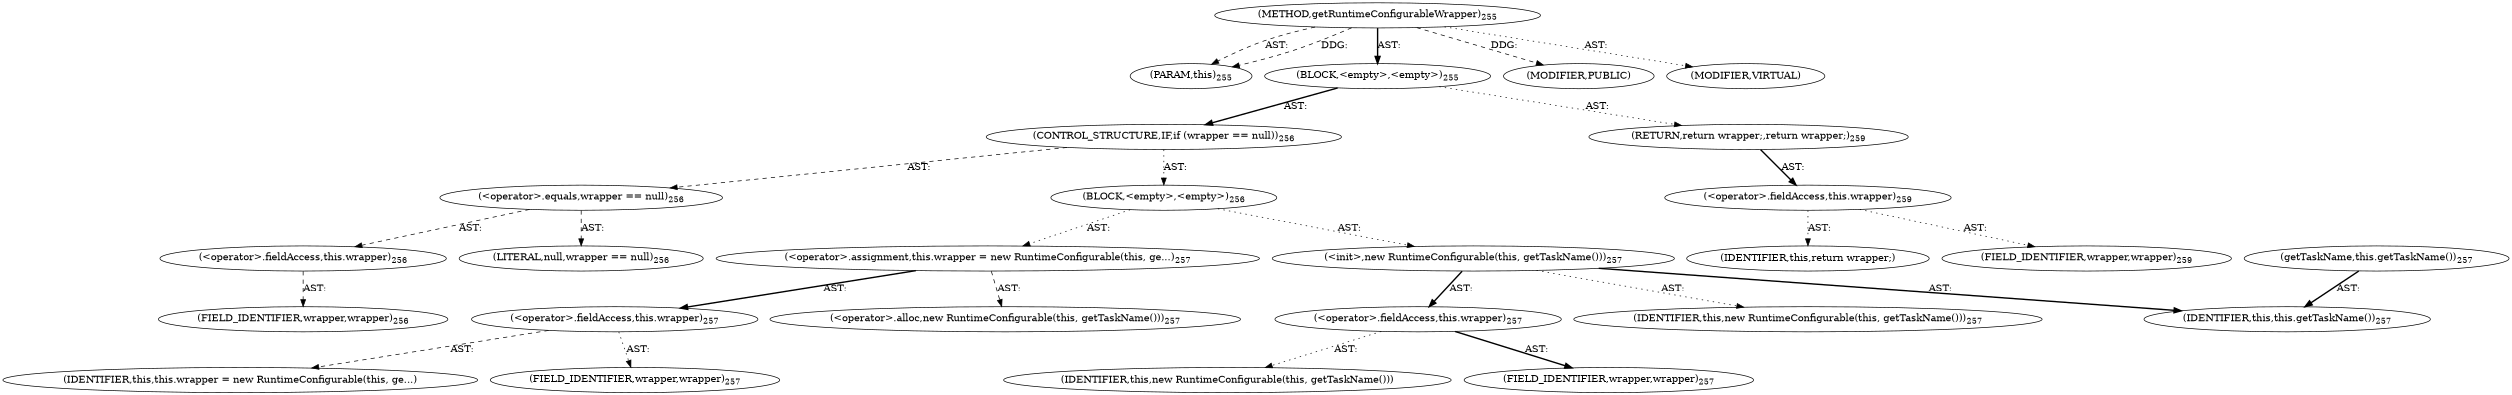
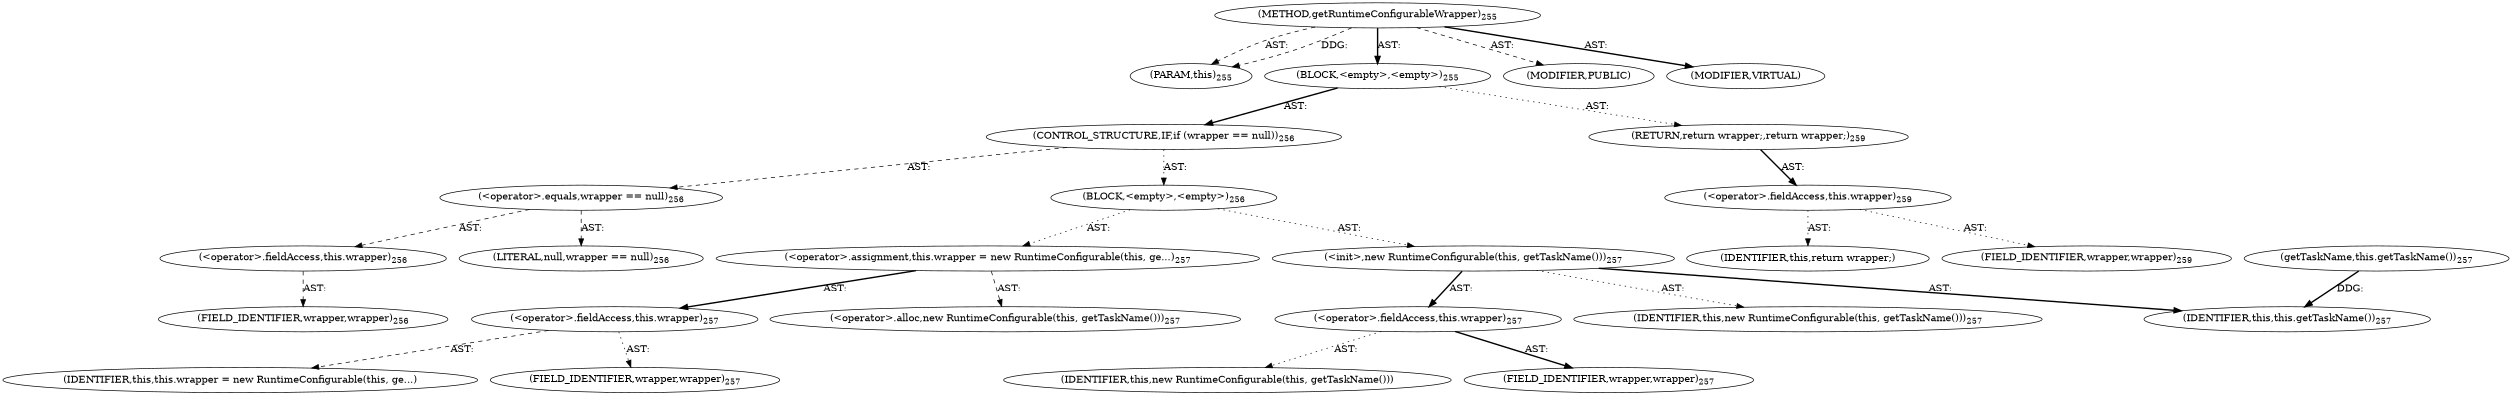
edge "(METHOD,getRuntimeConfigurableWrapper)" -> "(MODIFIER,PUBLIC)": label "DDG: " -> "AST: "
edge "(METHOD,getRuntimeConfigurableWrapper)" -> "(MODIFIER,VIRTUAL)": style dotted -> bold
edge "(getTaskName,this.getTaskName())" -> "(IDENTIFIER,this,this.getTaskName())": label "AST: " -> "DDG: "
